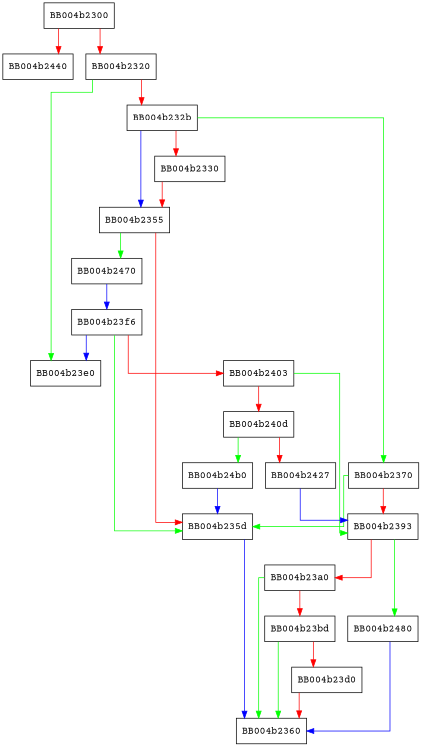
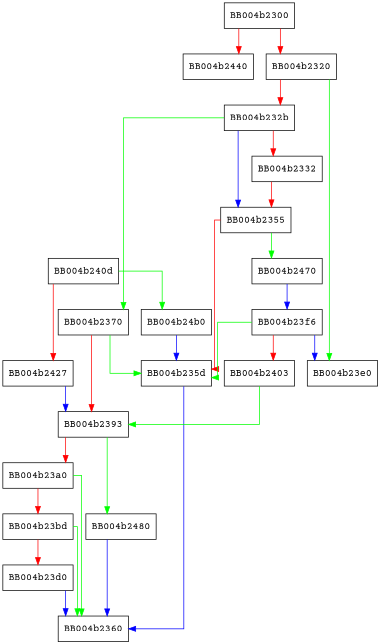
node "BB004b2330": label "BB004b2330" -> "BB004b2332"
edge "BB004b2403" -> "BB004b240d": removed
edge "BB004b23d0" -> "BB004b2360": color red -> blue
